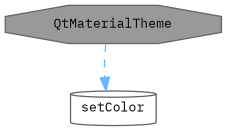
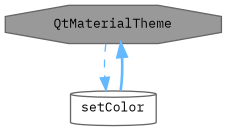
edge "setColor" -> "QtMaterialTheme": added
